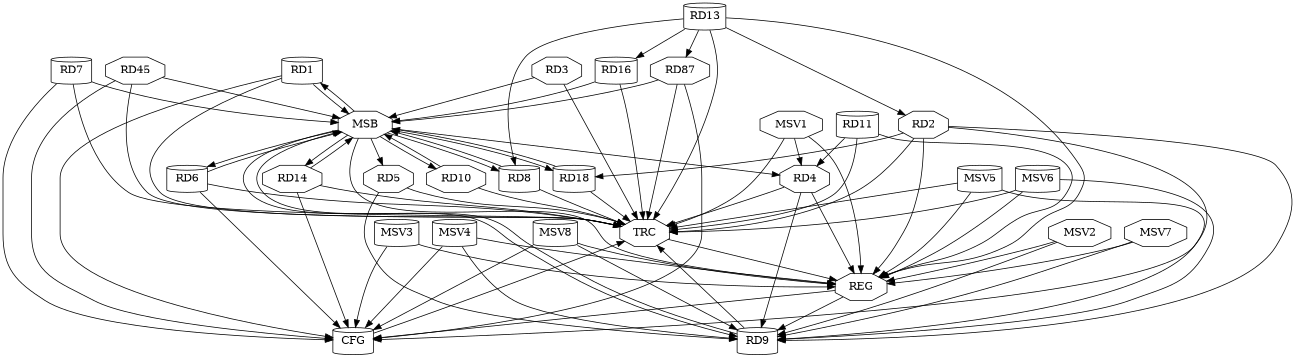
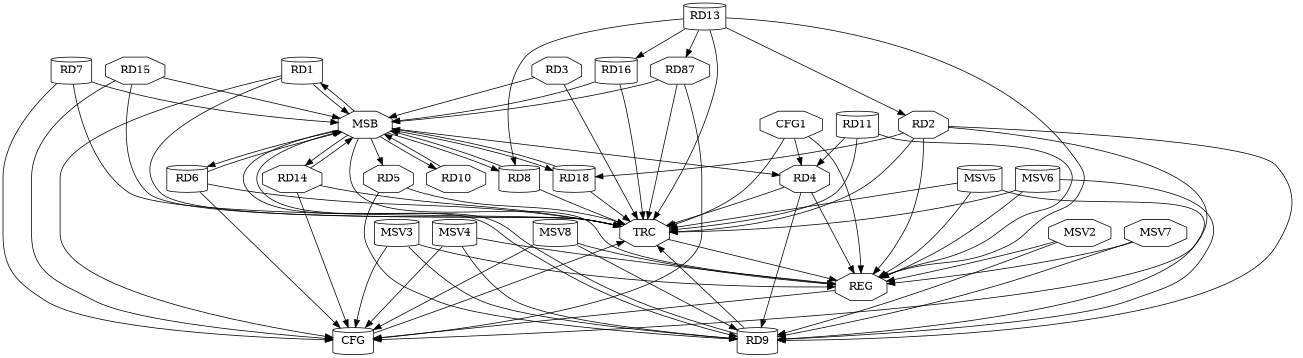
node "RD45": label "RD45" -> "RD15"
node "MSV1": label "MSV1" -> "CFG1"
edge "RD10" -> "TRC": removed
edge "REG" -> "RD9": now "MSV3" -> "RD9"
